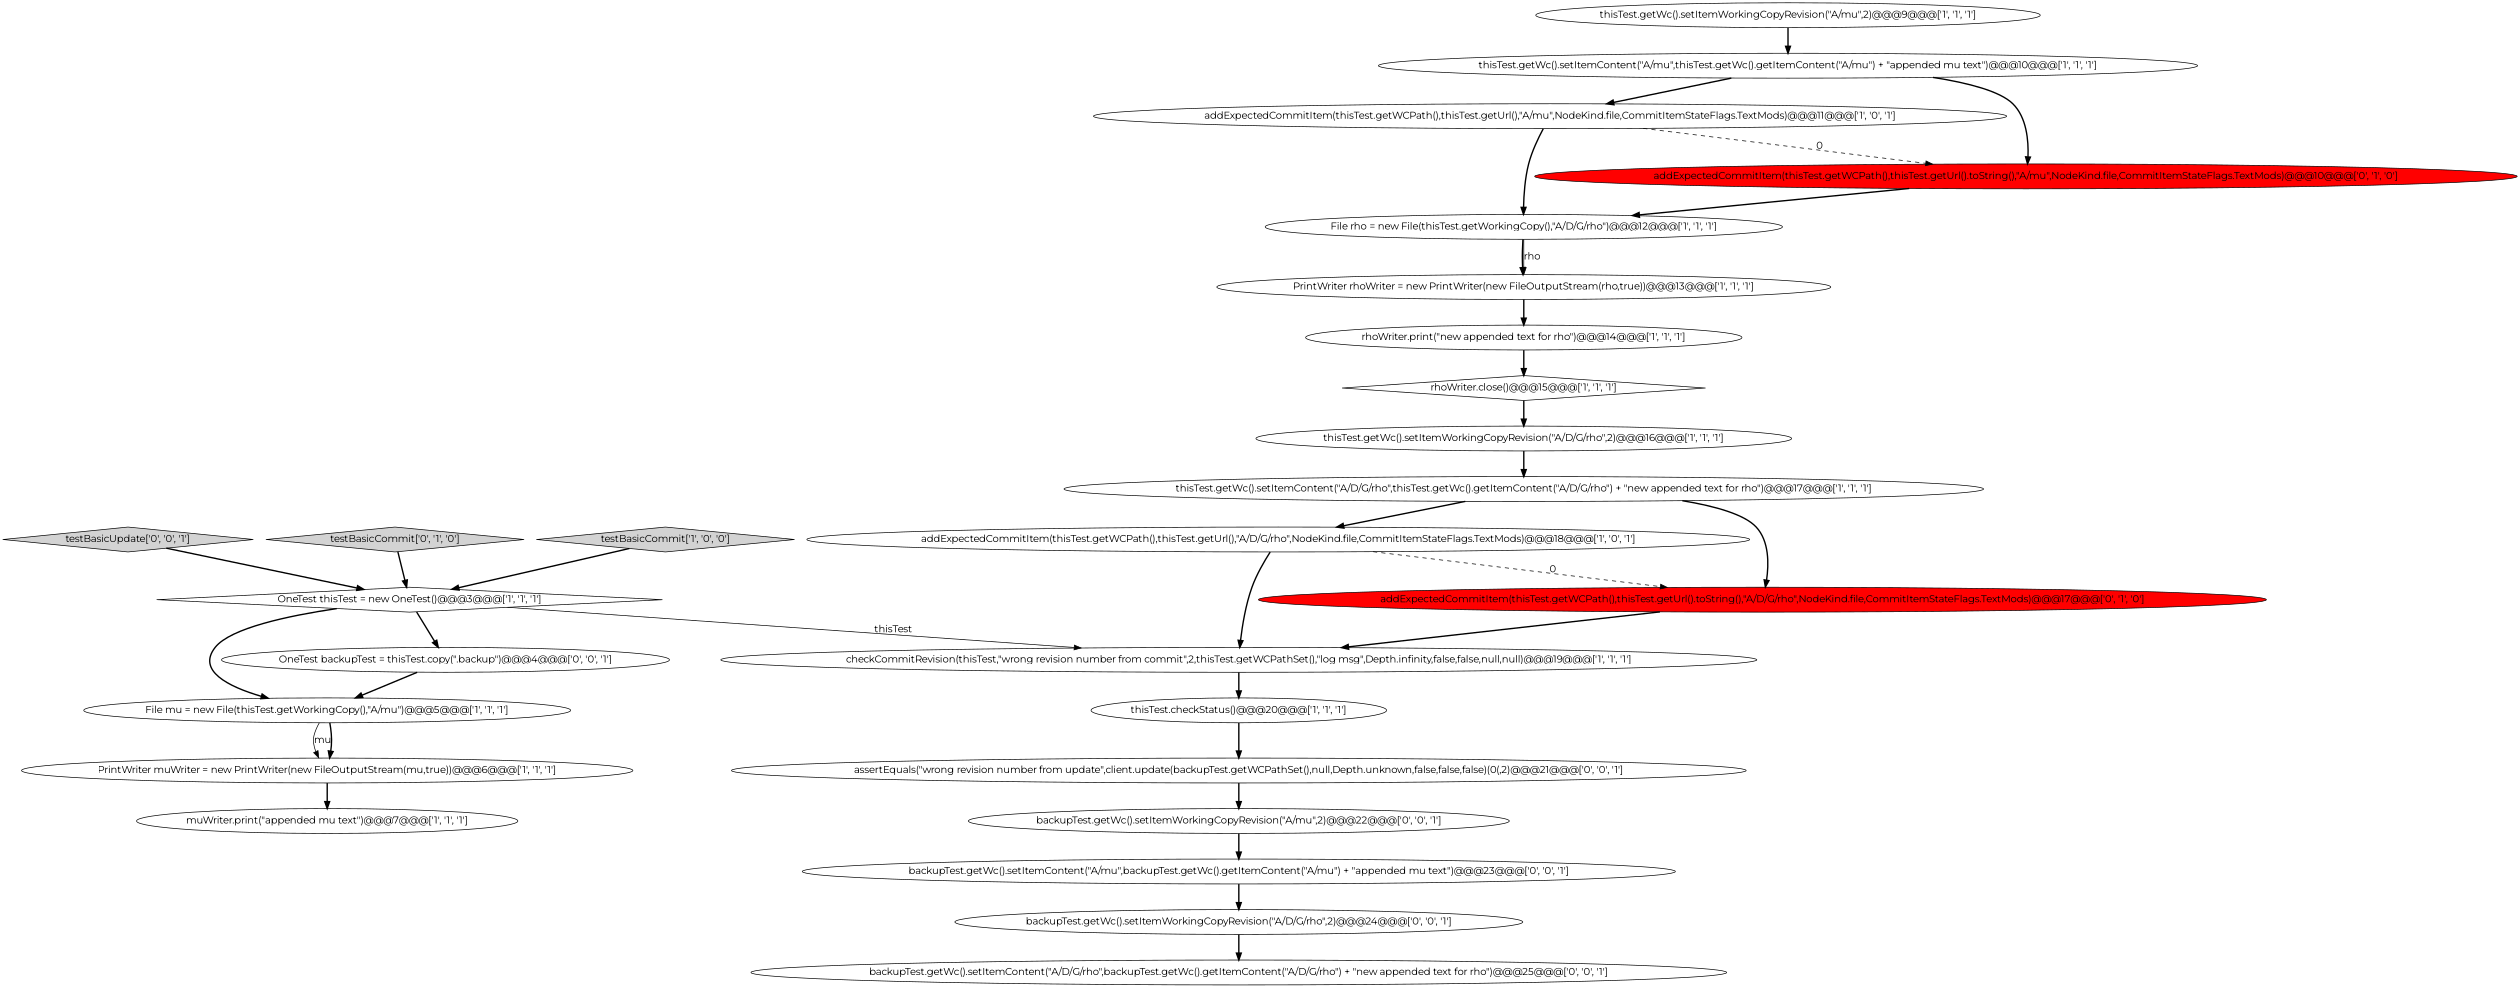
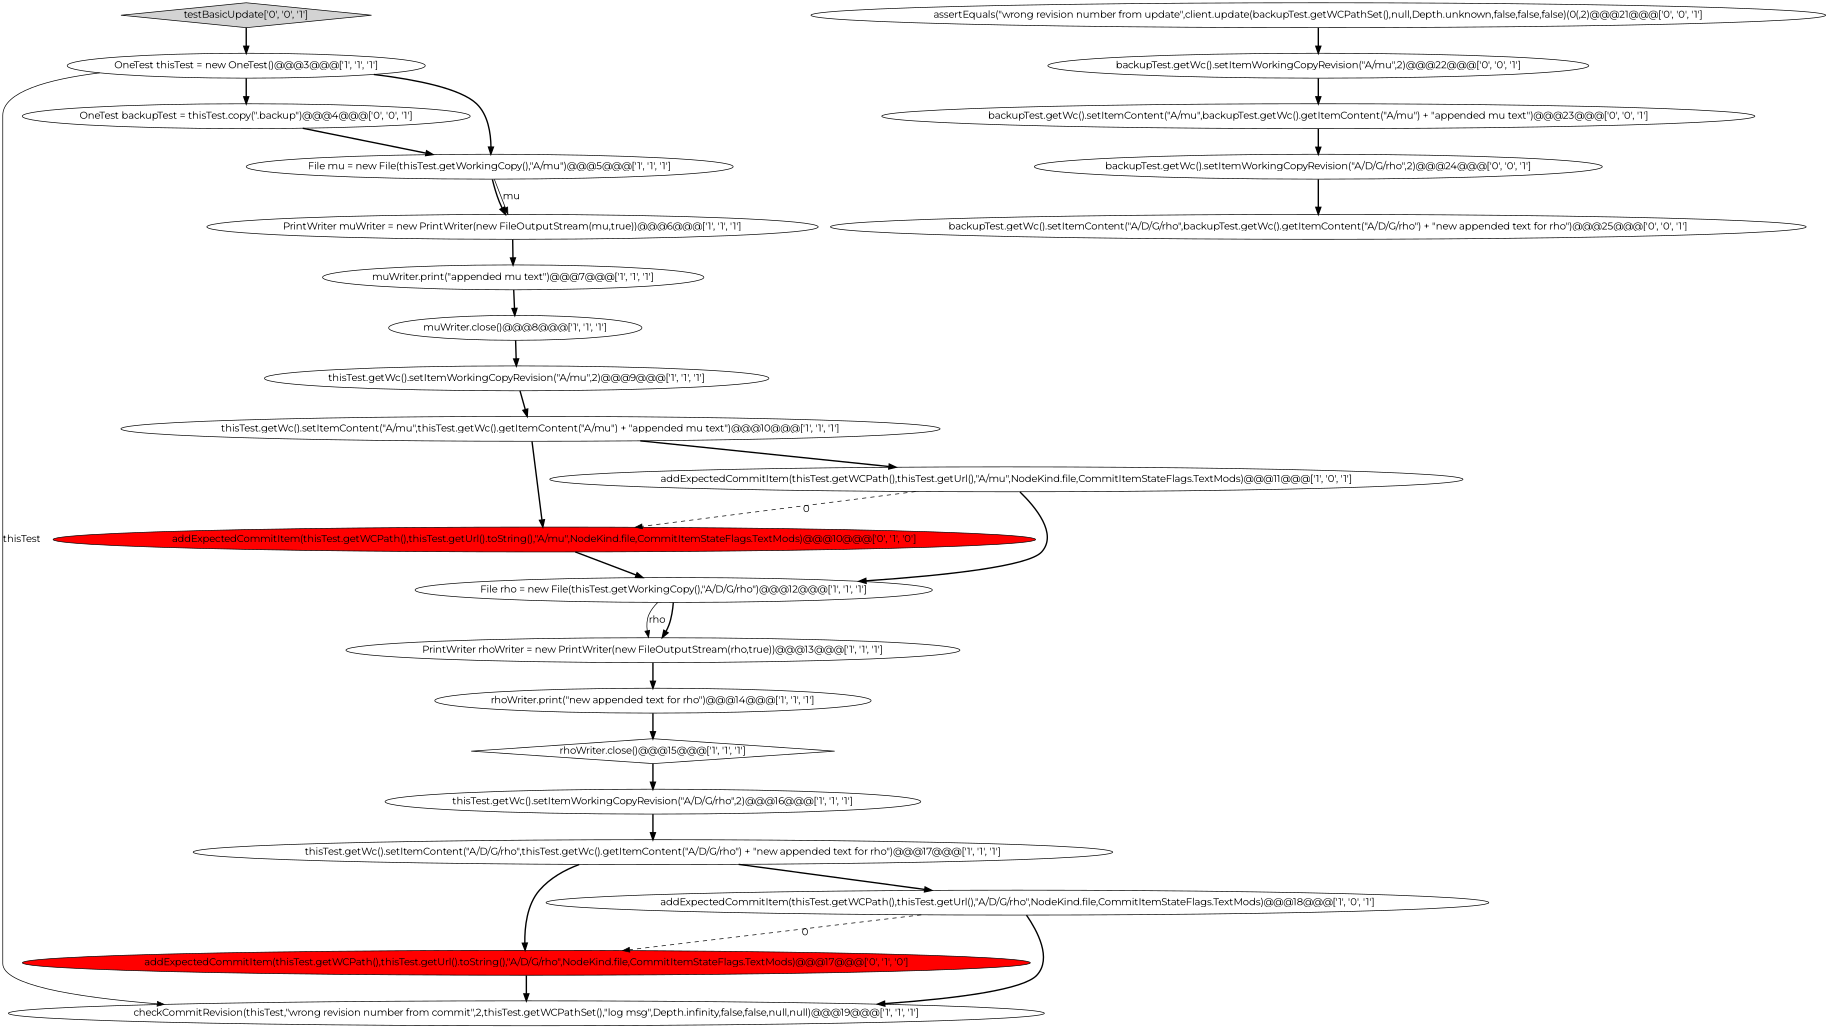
node "muWriter.close()@@@8@@@['1', '1', '1']": added
node "testBasicCommit['0', '1', '0']": removed
node "testBasicCommit['1', '0', '0']": removed
node "OneTest thisTest = new OneTest()@@@3@@@['1', '1', '1']": shape diamond -> ellipse
node "thisTest.checkStatus()@@@20@@@['1', '1', '1']": removed
